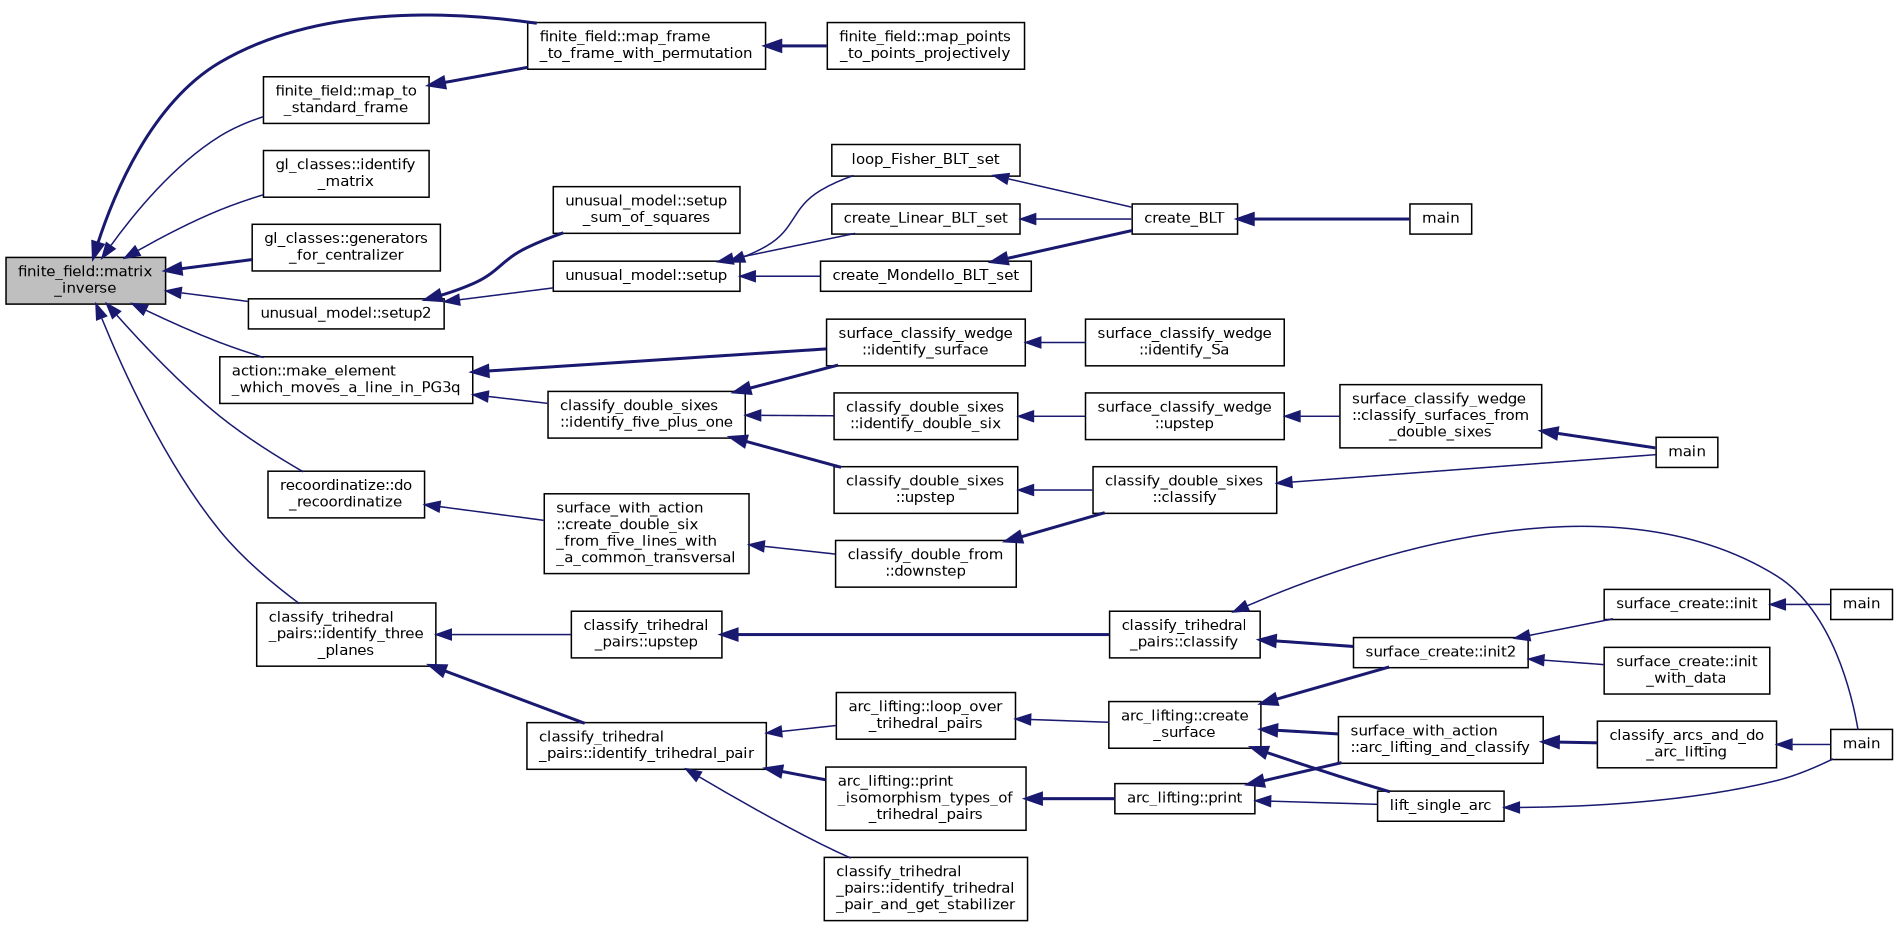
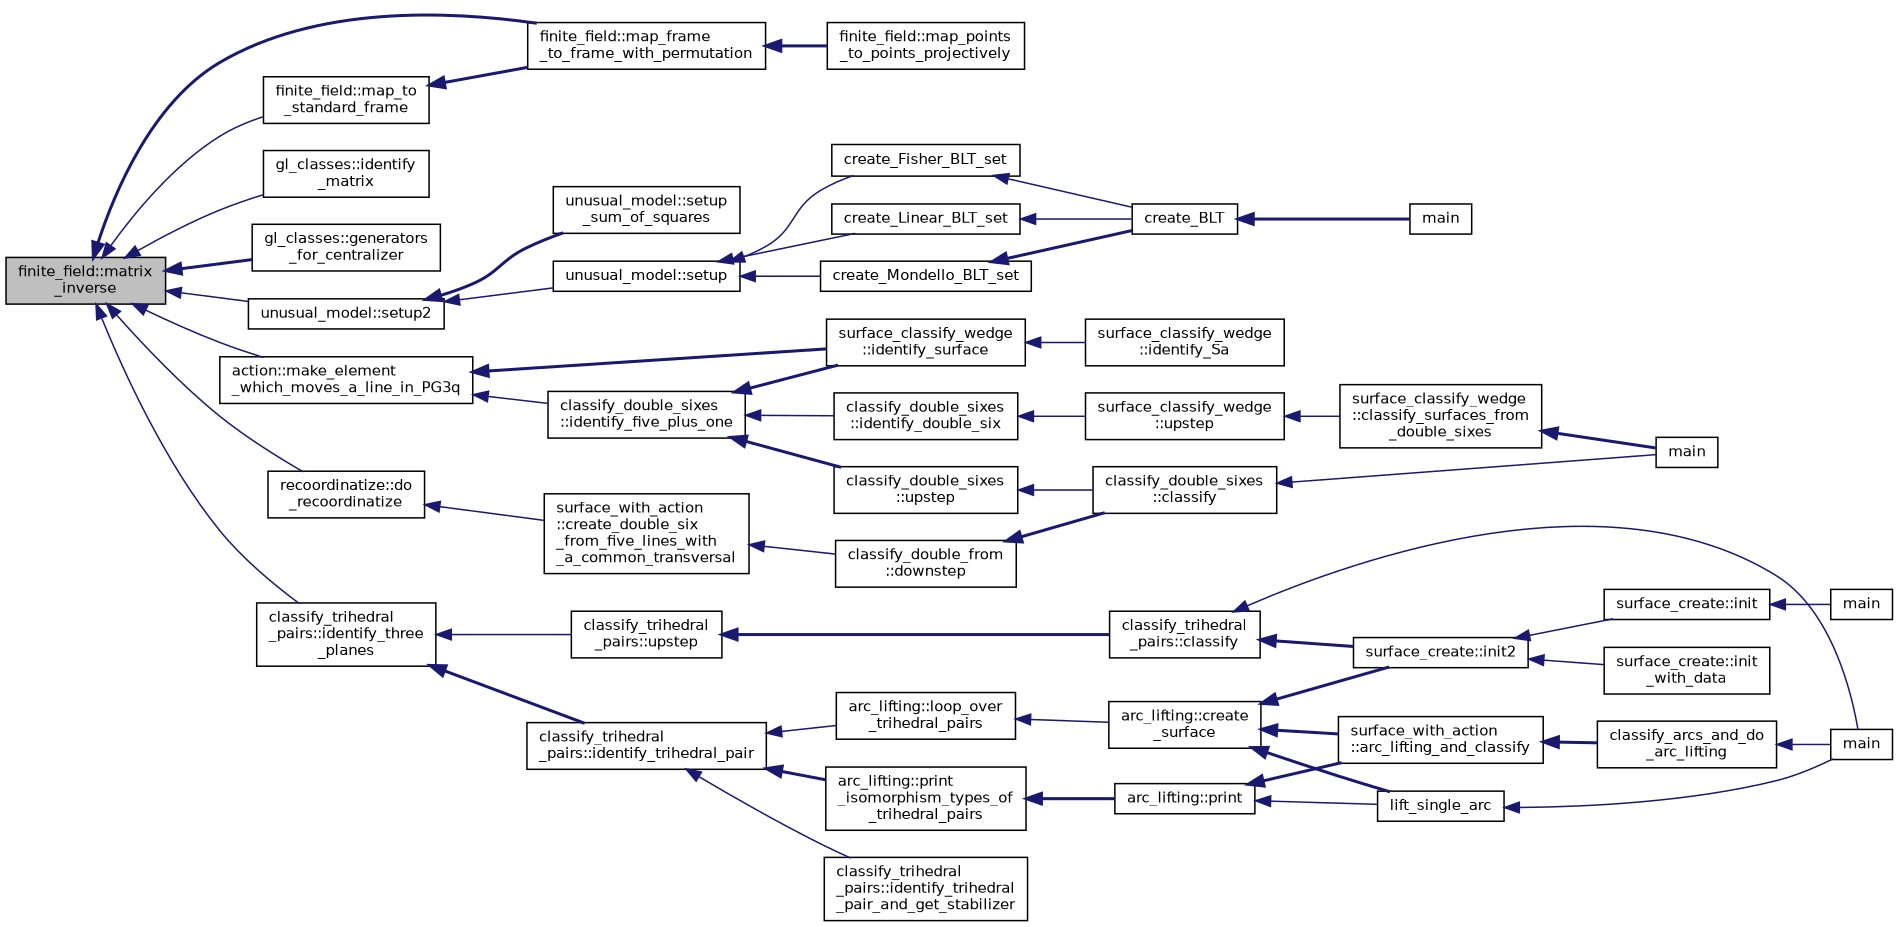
node "loop_Fisher_BLT_set": label "loop_Fisher_BLT_set" -> "create_Fisher_BLT_set"
